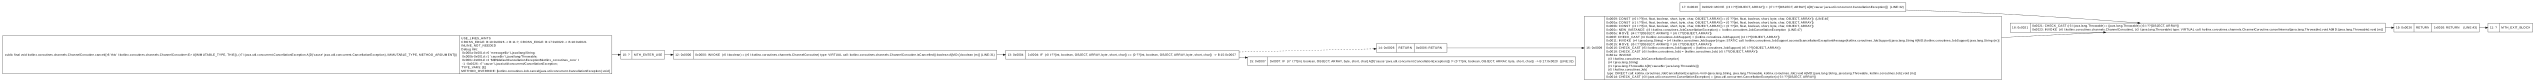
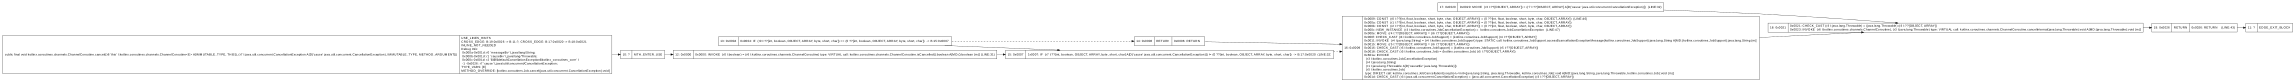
node "11: ?": text "MTH_EXIT_BLOCK" -> "EDGE_EXIT_BLOCK"
edge "15: 0x0007" -> "16: 0x0009": added
edge "12: 0x0000" -> "13: 0x0004": now "12: 0x0000" -> "15: 0x0007"
